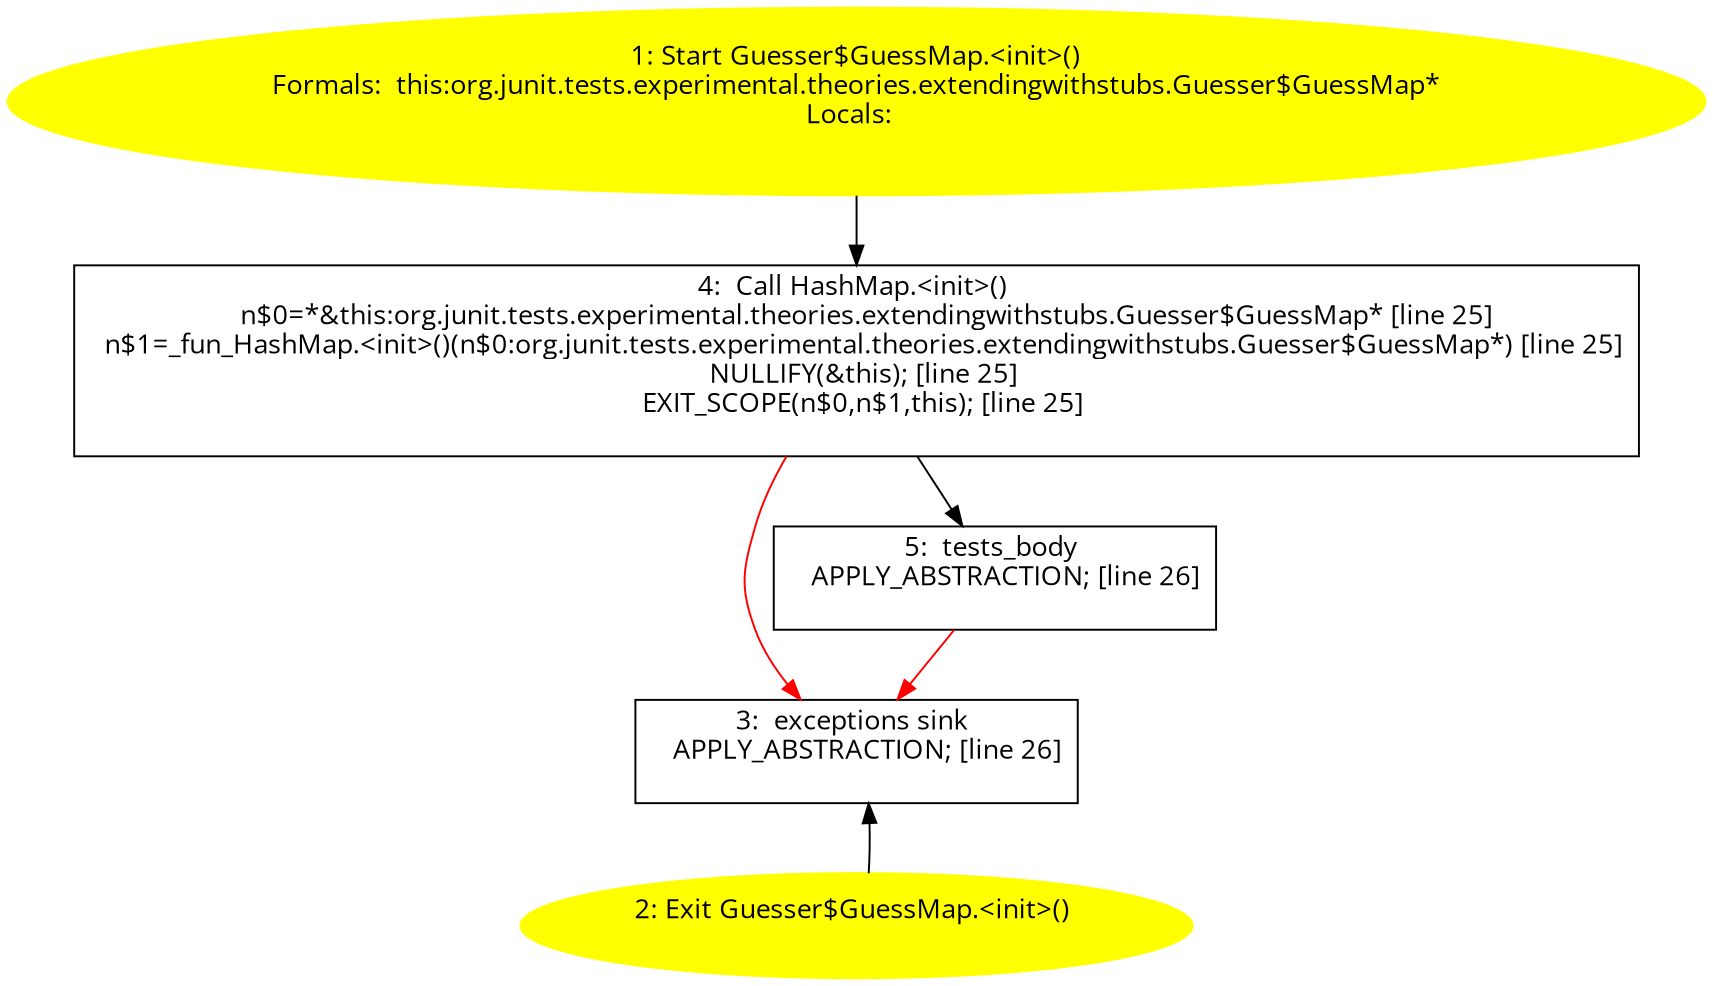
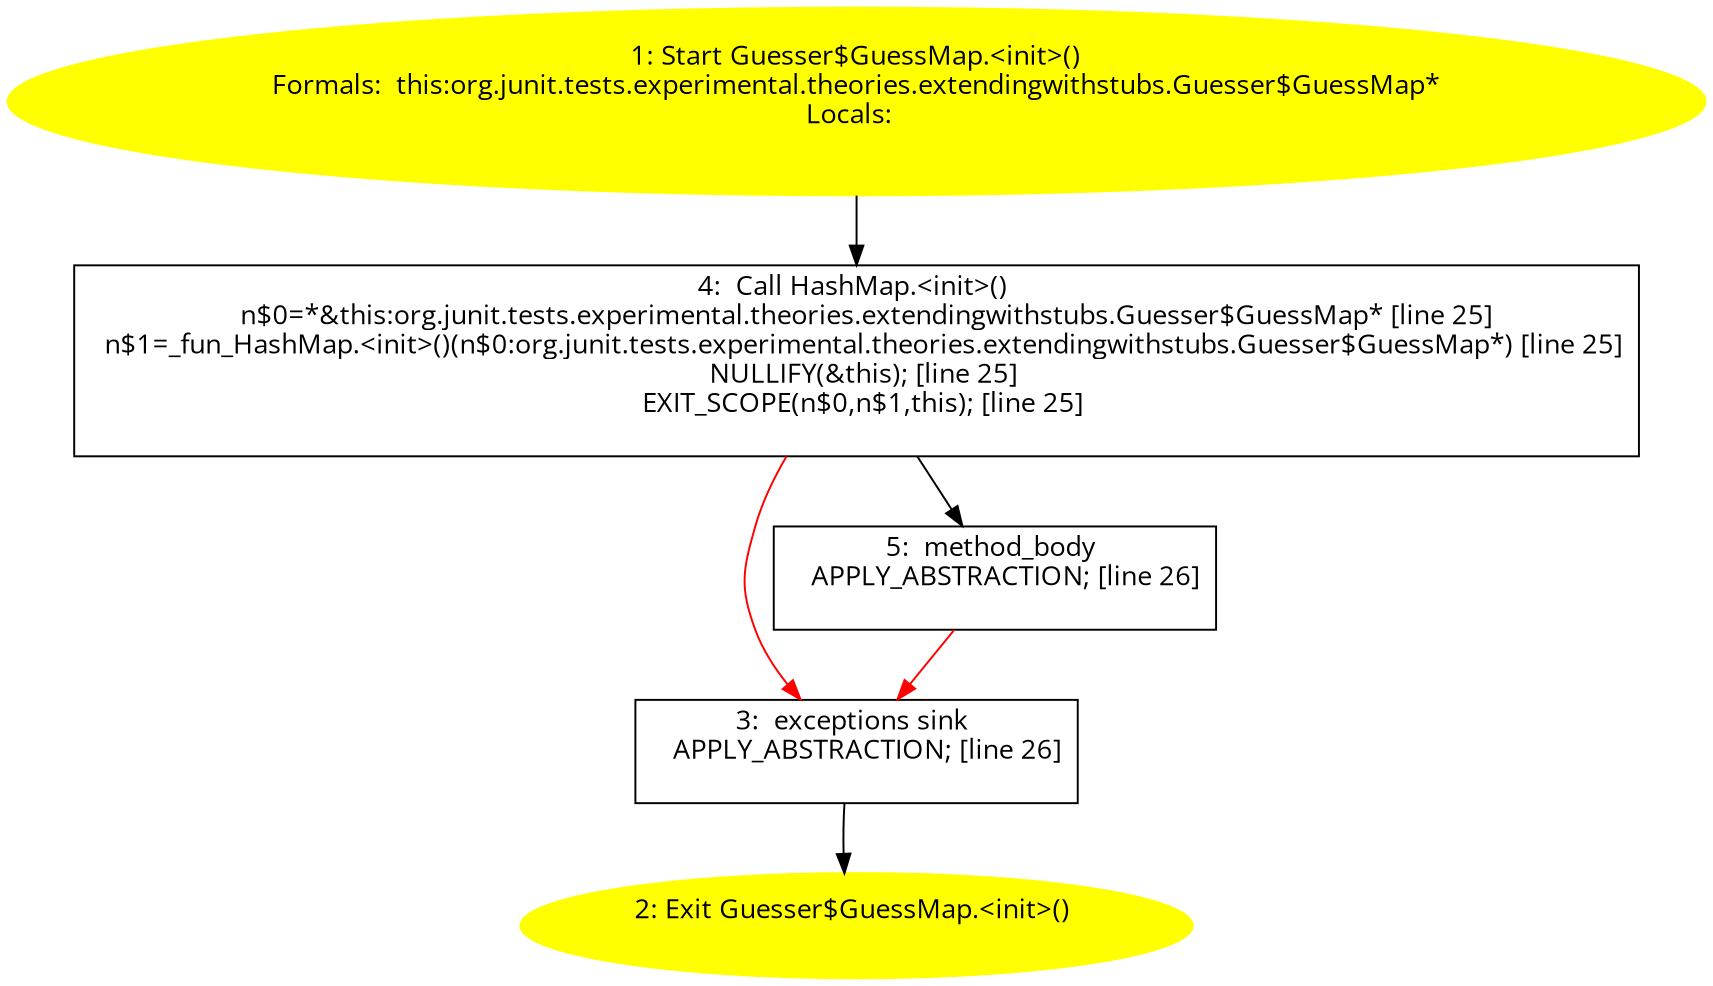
node "5:  tests_body APPLY_ABSTRACTION; [line 26]": label "5:  tests_body APPLY_ABSTRACTION; [line 26]" -> "5:  method_body APPLY_ABSTRACTION; [line 26]"
edge "2: Exit Guesser$GuessMap.<init>()" -> "3:  exceptions sink APPLY_ABSTRACTION; [line 26]": reversed
